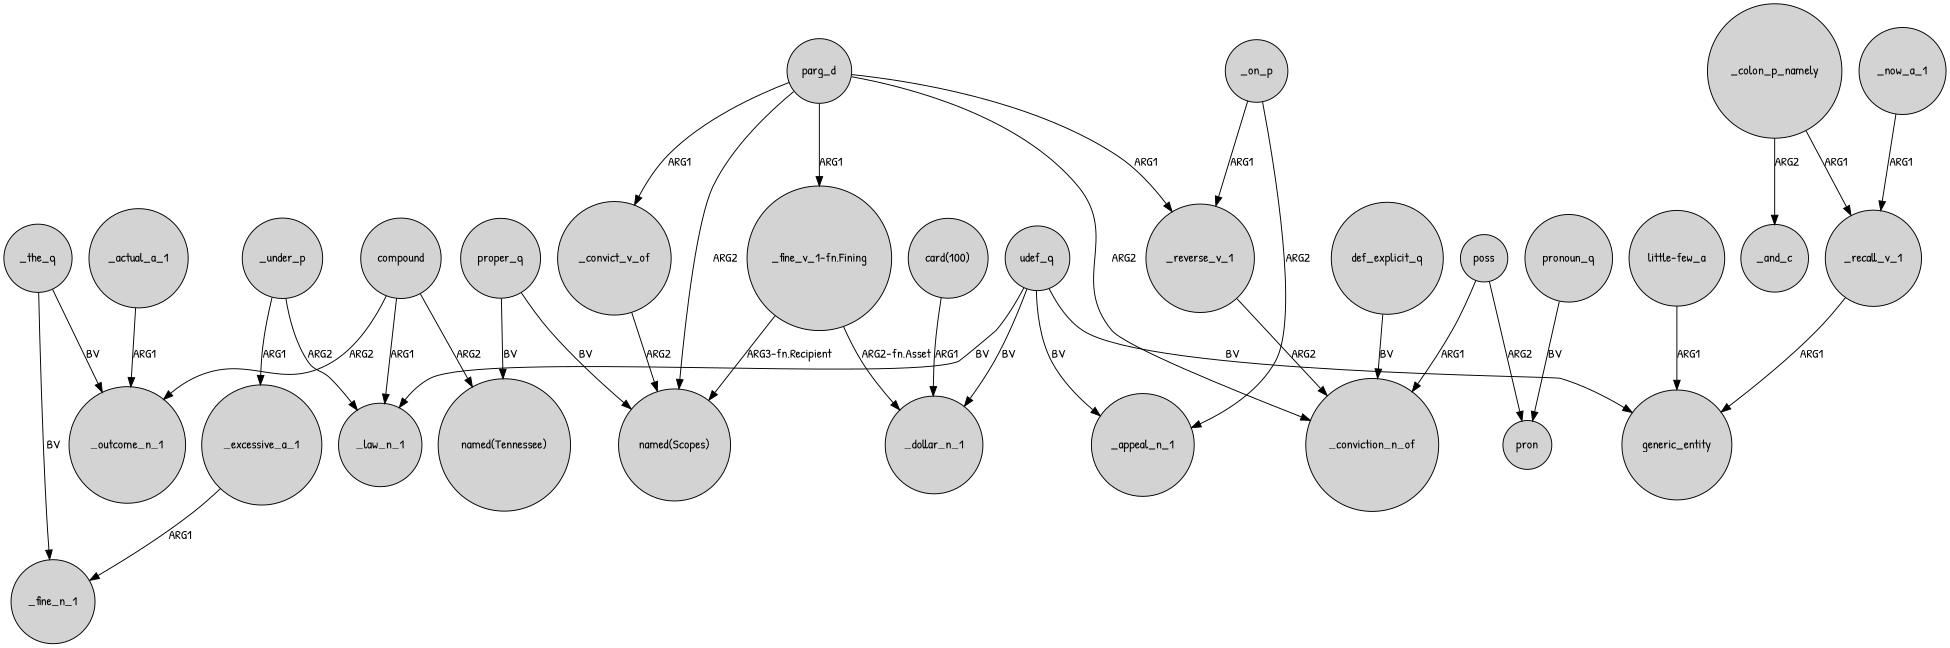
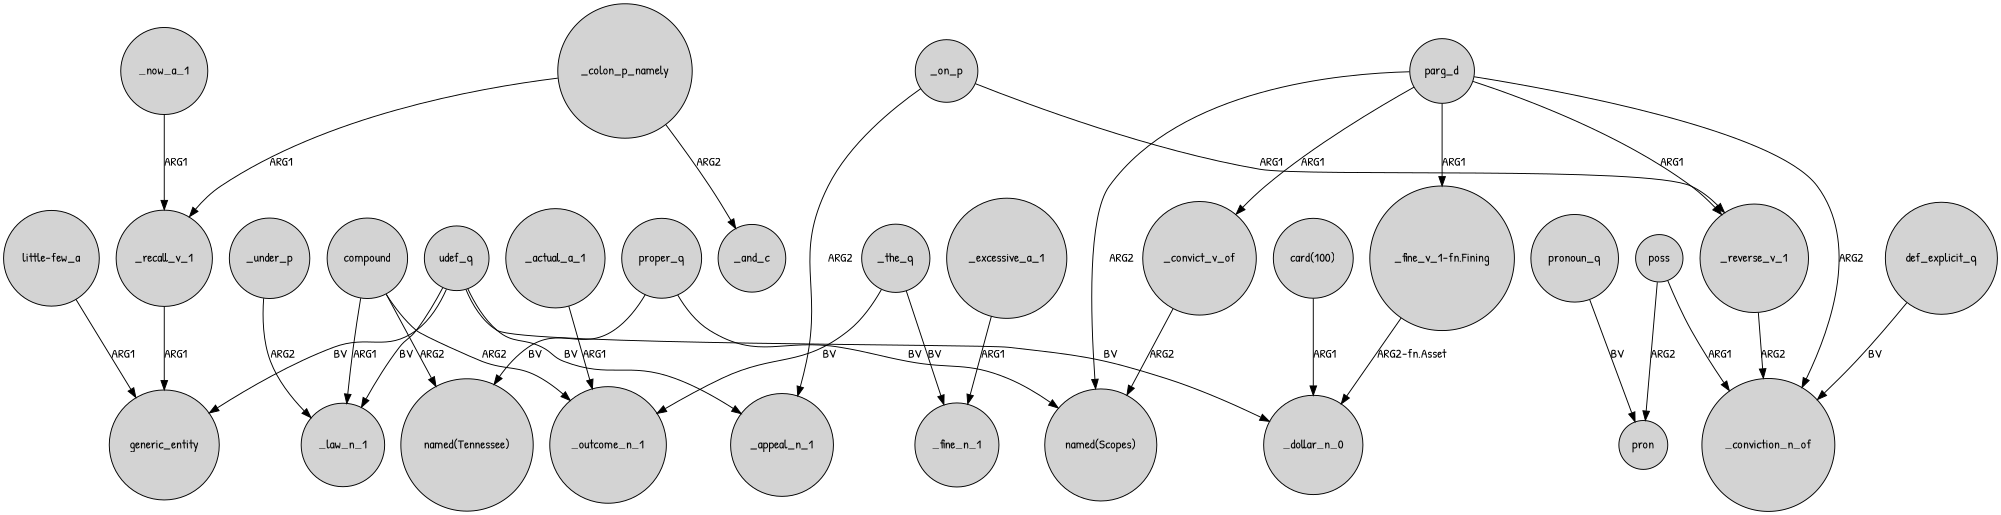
edge "_under_p" -> "_excessive_a_1": removed, label "ARG1"
edge "_fine_v_1-fn.Fining" -> "named(Scopes)": removed, label "ARG3-fn.Recipient"
node "_dollar_n_1": label "_dollar_n_1" -> "_dollar_n_0"
